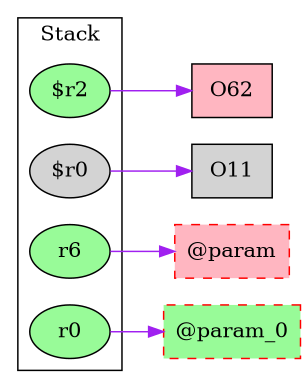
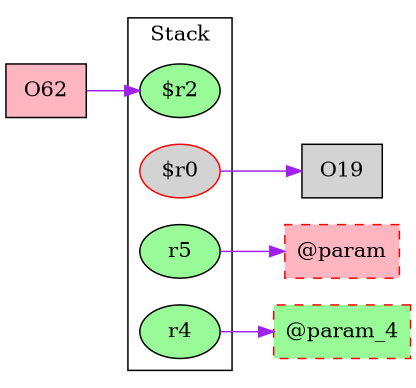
edge "$r2" -> "O62": reversed
node "$r0": color black -> red
node "O11": label "O11" -> "O19"
node "r6": label "r6" -> "r5"
node "r0": label "r0" -> "r4"
node "@param_0": label "@param_0" -> "@param_4"
